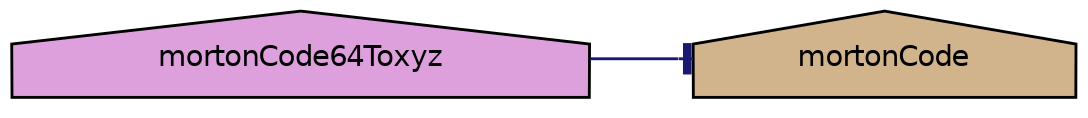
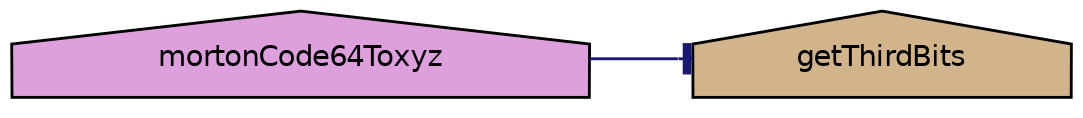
node "mortonCode": label "mortonCode" -> "getThirdBits"
